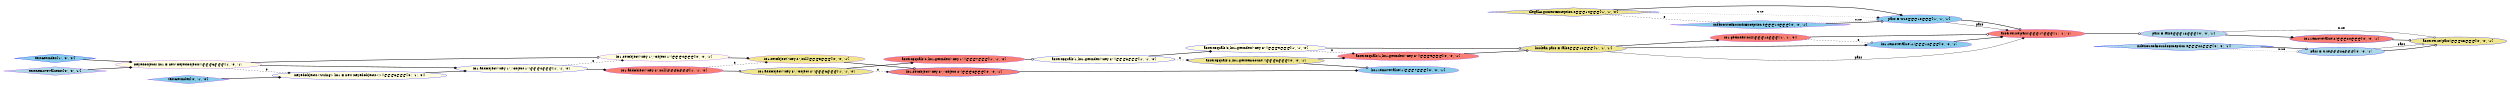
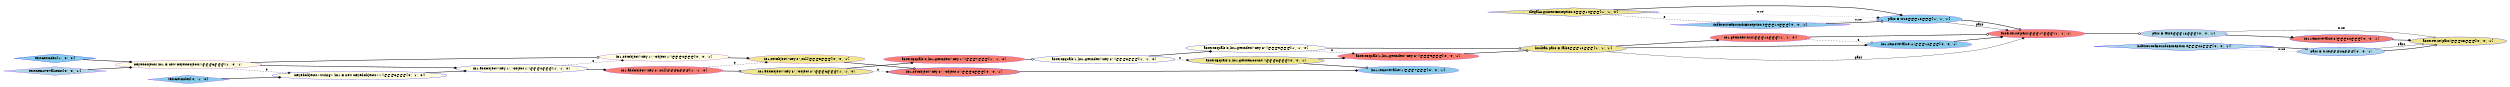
edge "ko1.removeValue(2)@@@20@@@['0', '0', '1']" -> "assertTrue(pass)@@@25@@@['0', '0', '1']": arrowhead odot -> diamond
